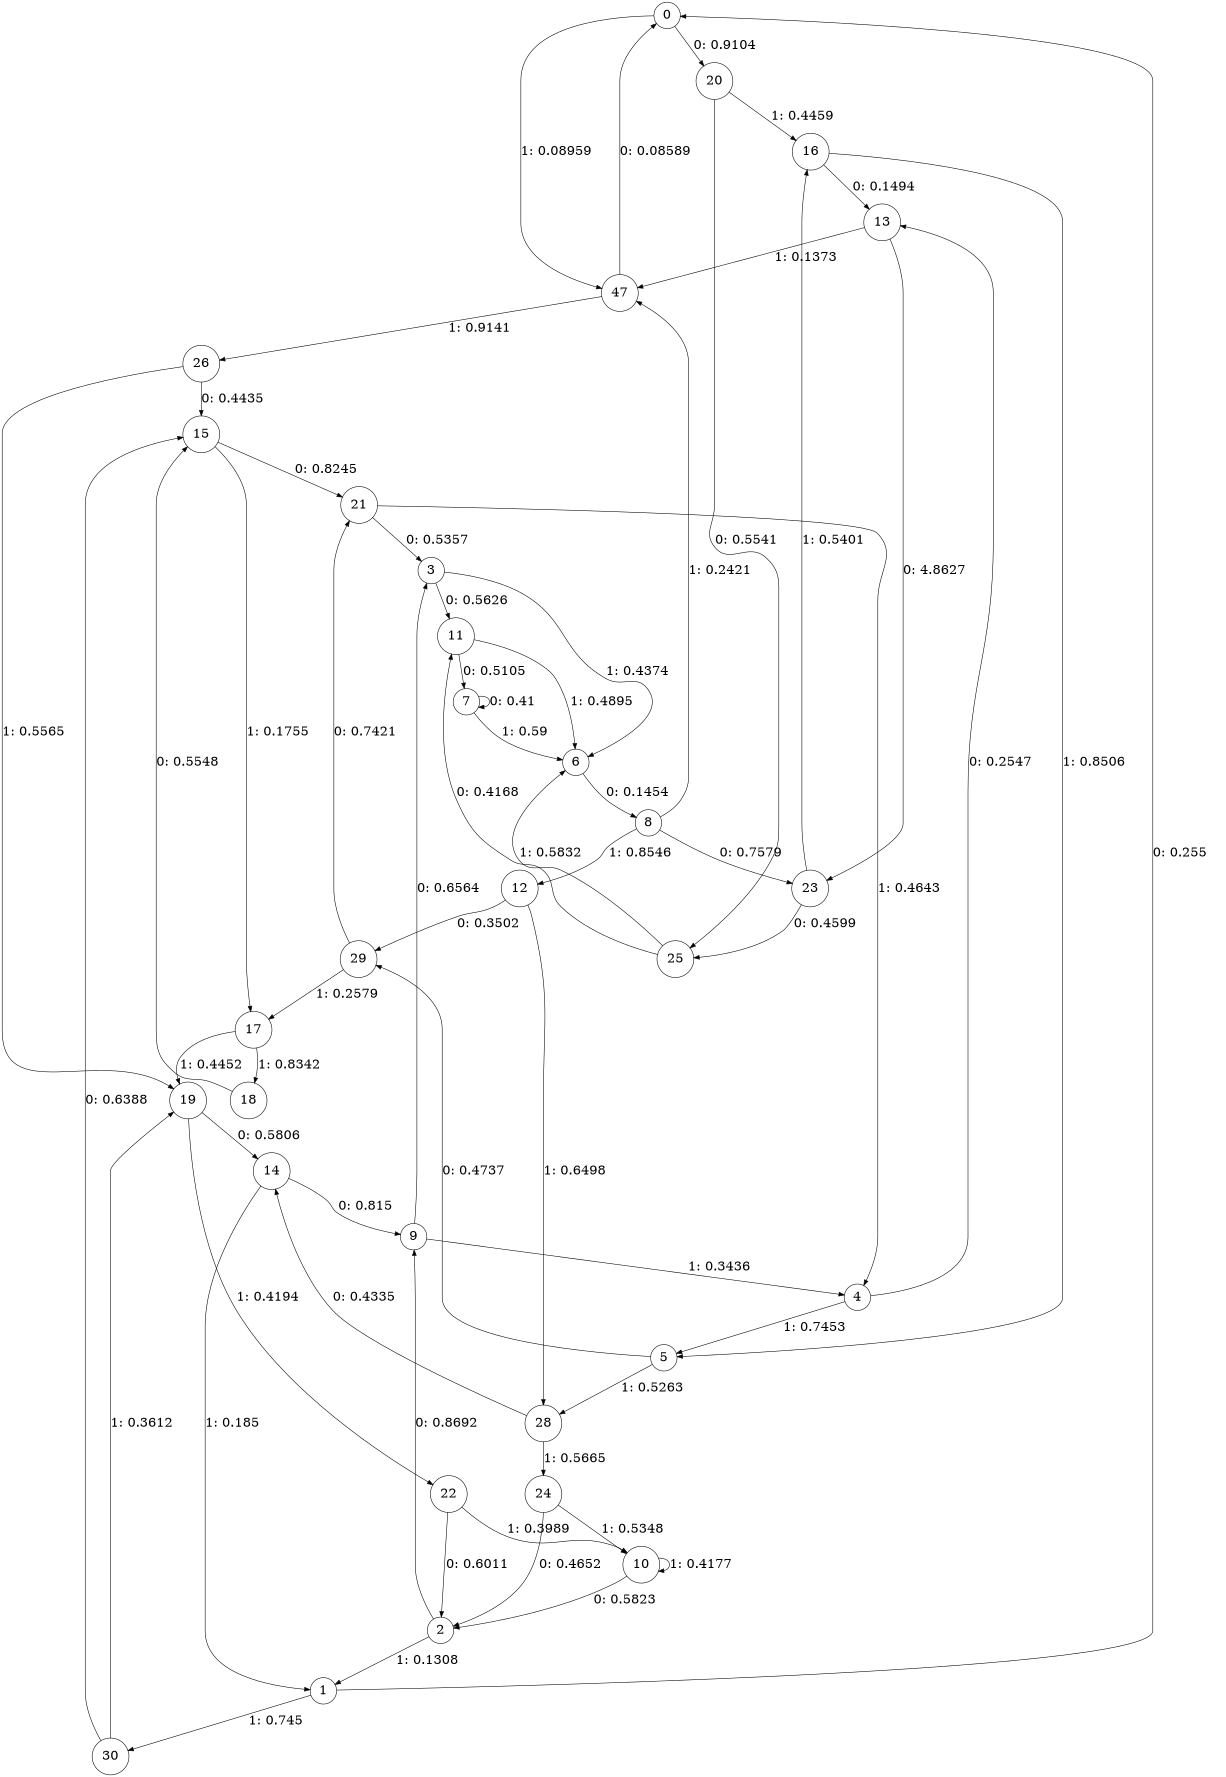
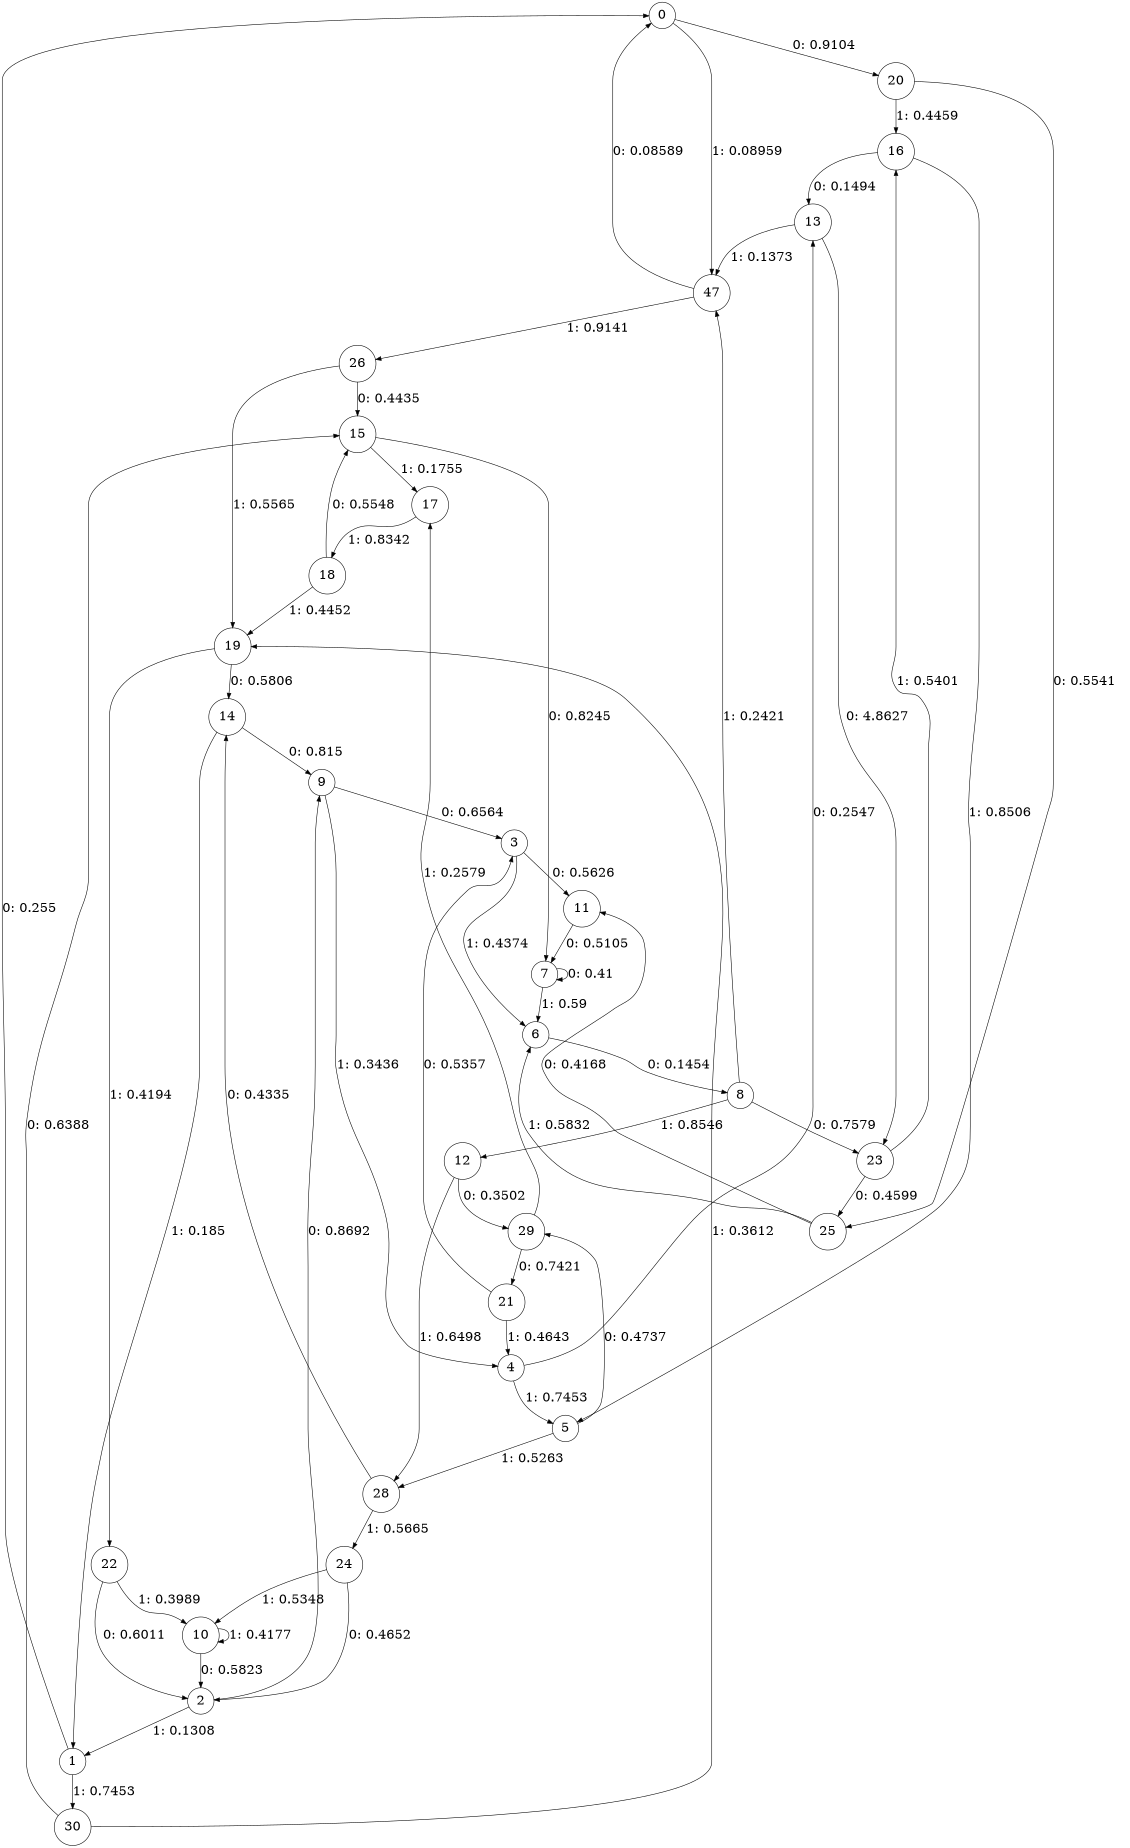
edge "15" -> "21": now "15" -> "7"
edge "11" -> "6": removed, label "1: 0.4895"
edge "17" -> "19": now "18" -> "19"
edge "1" -> "30": label "1: 0.745    " -> "1: 0.7453   "
